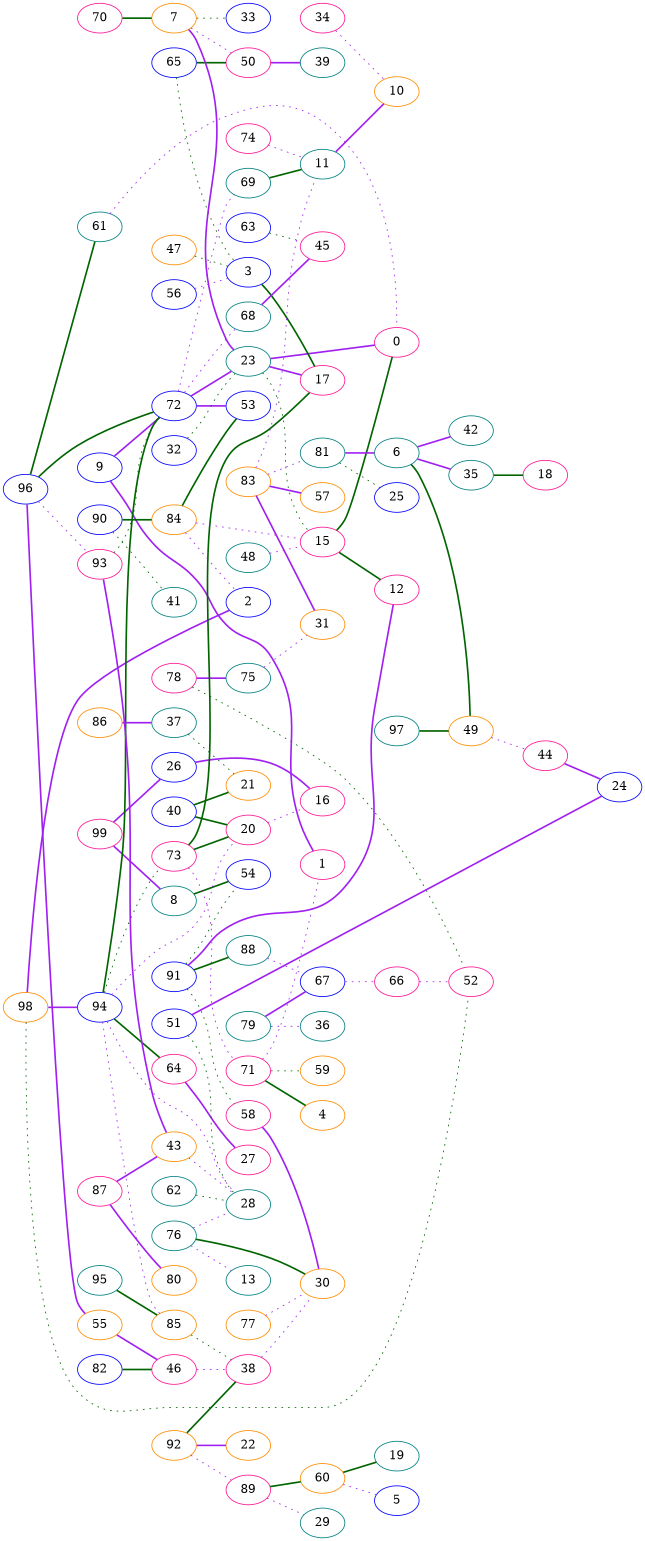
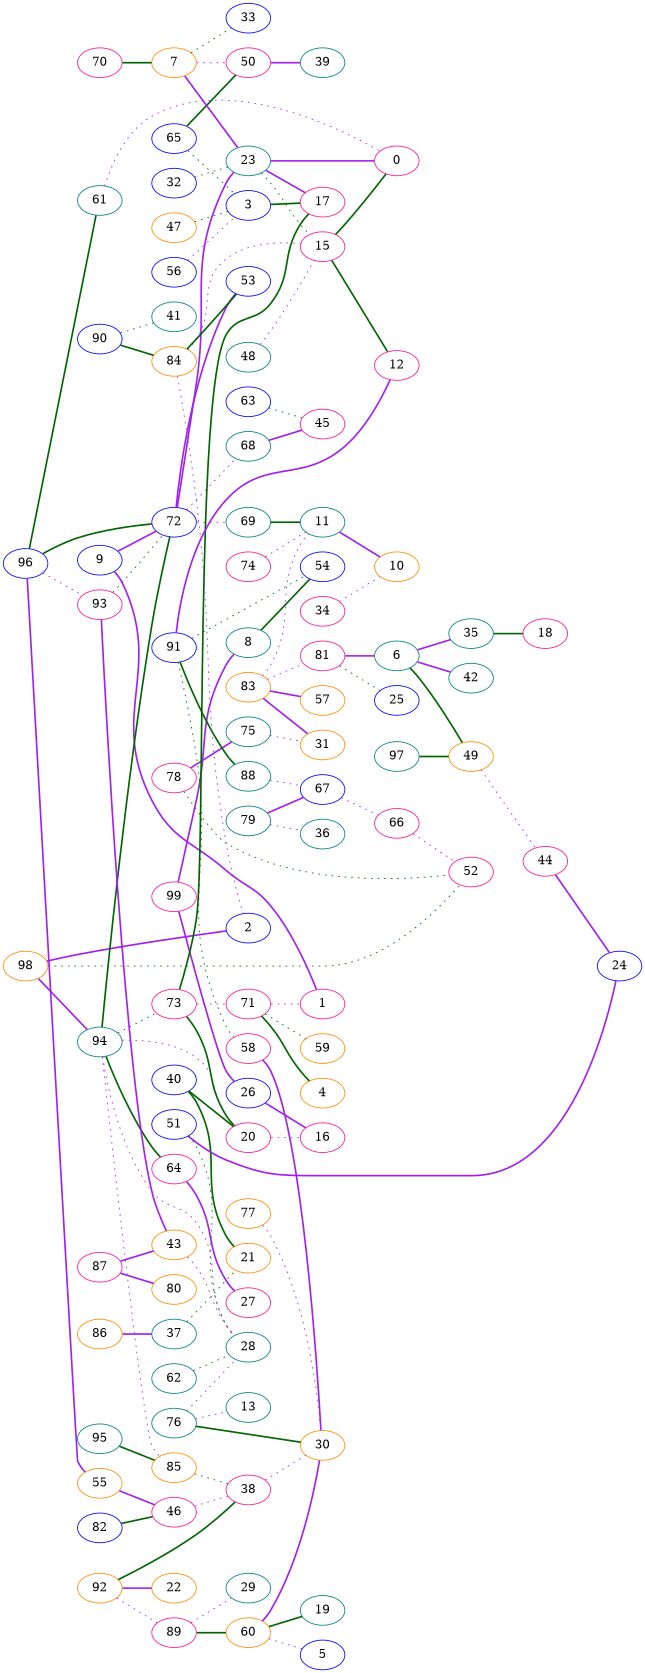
node "81": color teal -> deeppink
node "94": color blue -> teal
edge "30" -- "60": added
